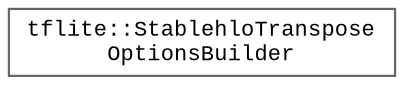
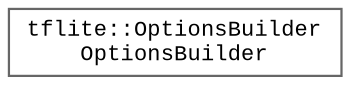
node "tflite::StablehloTranspose OptionsBuilder": label "tflite::StablehloTranspose OptionsBuilder" -> "tflite::OptionsBuilder OptionsBuilder"
